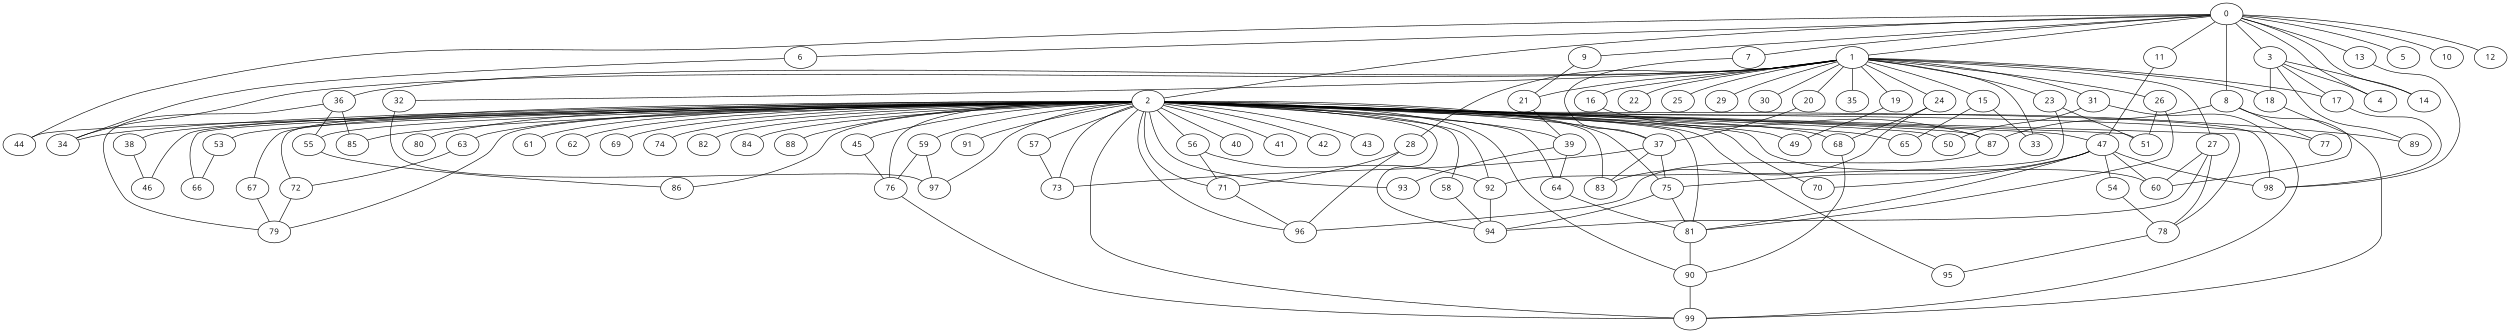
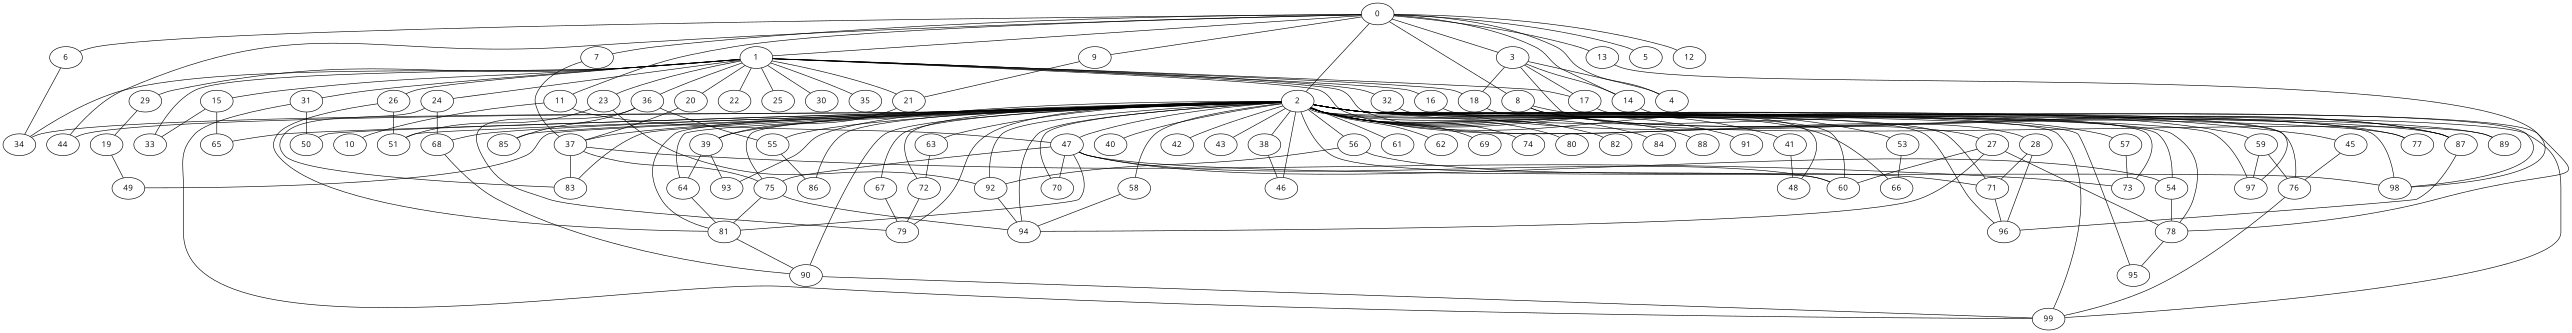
edge "0" -- "10": now "11" -- "10"
edge "1" -- "19": now "29" -- "19"
edge "2" -- "54": added
edge "14" -- "78": added
node "48": added
